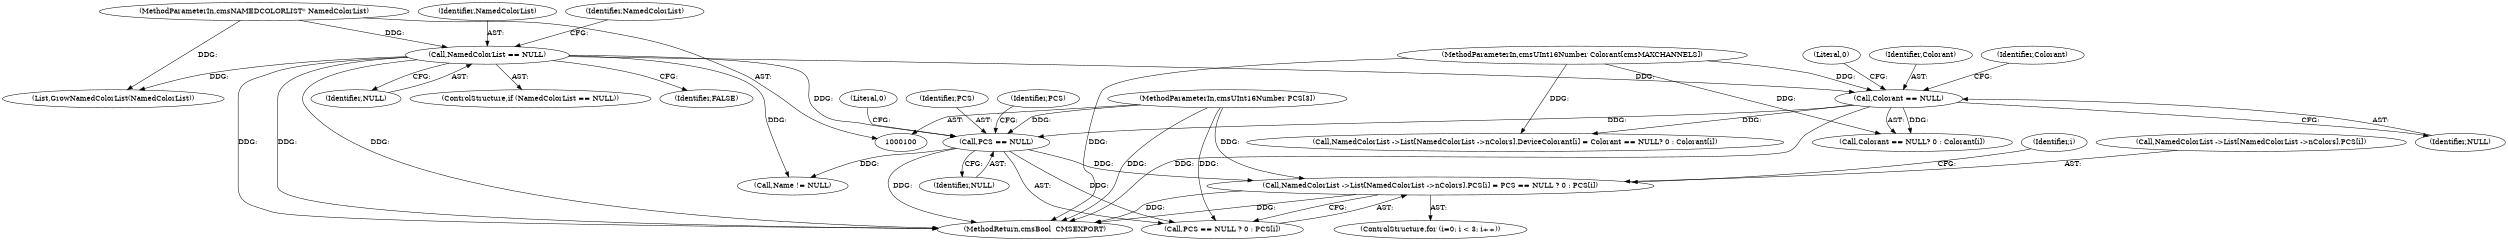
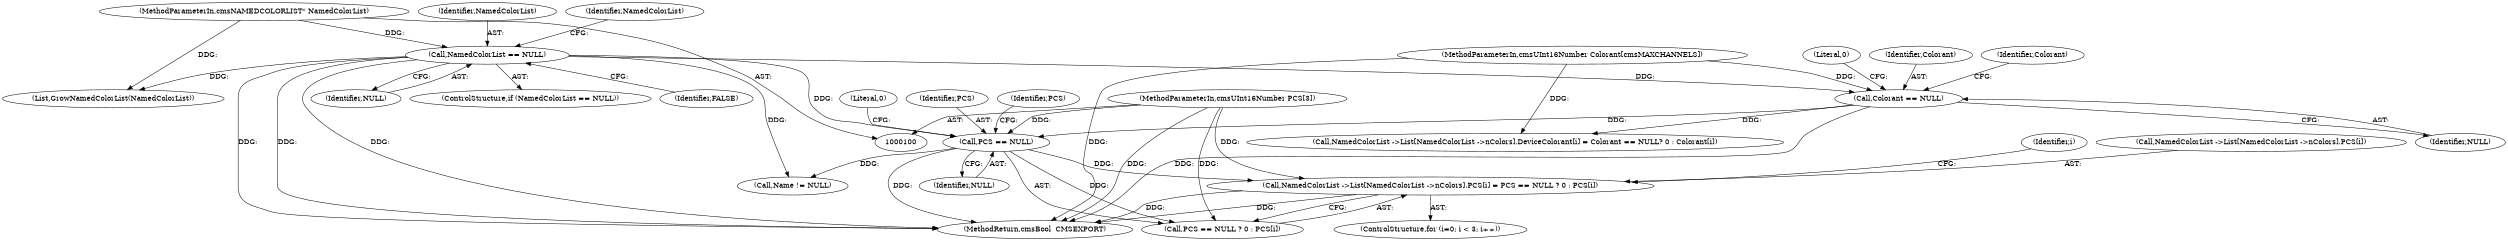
edge "(Call,NamedColorList == NULL)" -> "(Identifier,FALSE)": reversed
node "(Call,Colorant == NULL? 0 : Colorant[i])": removed
